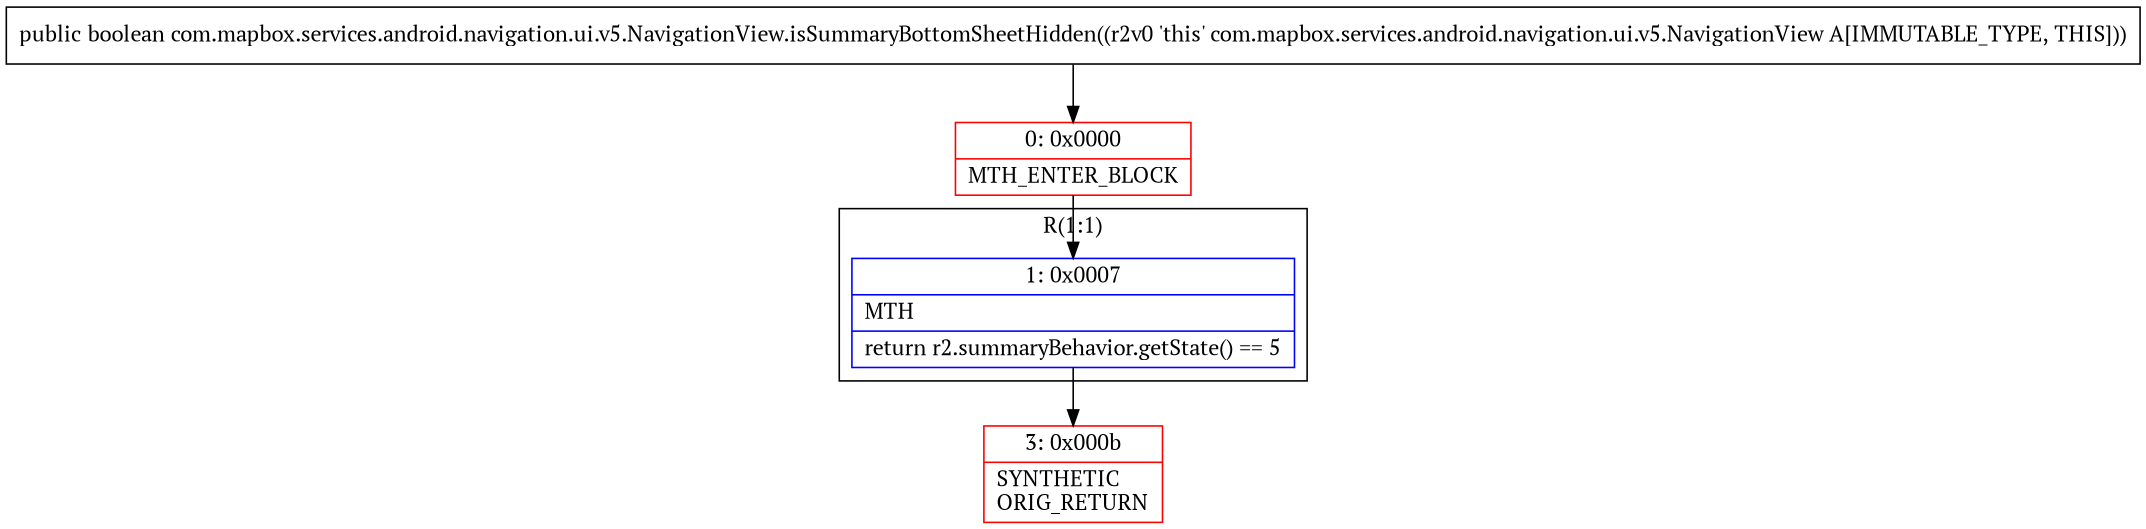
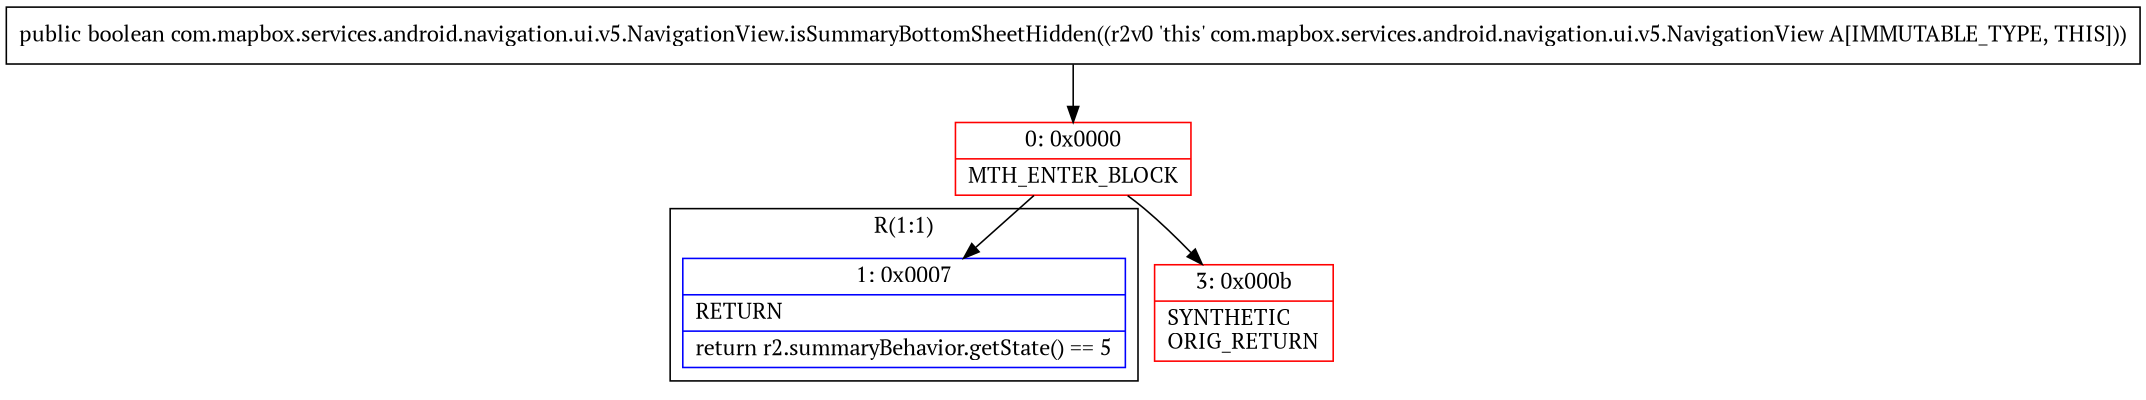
node "1: 0x0007": text "MTH" -> "RETURN"
edge "1: 0x0007" -> "3: 0x000b": now "0: 0x0000" -> "3: 0x000b"
